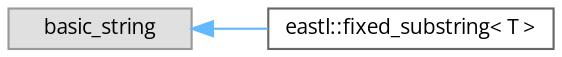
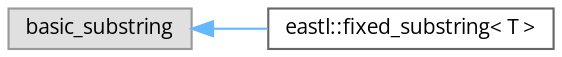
node "basic_string": label "basic_string" -> "basic_substring"
